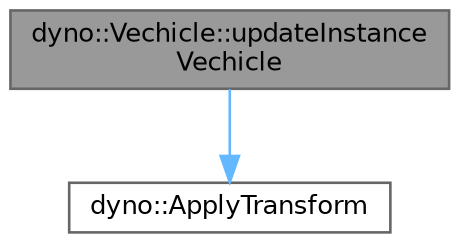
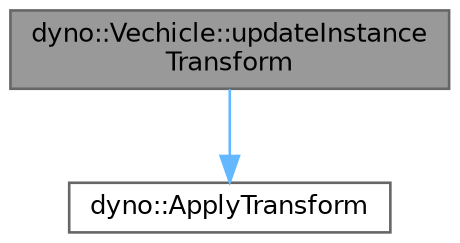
node "dyno::Vechicle::updateInstance Vechicle": label "dyno::Vechicle::updateInstance Vechicle" -> "dyno::Vechicle::updateInstance Transform"
